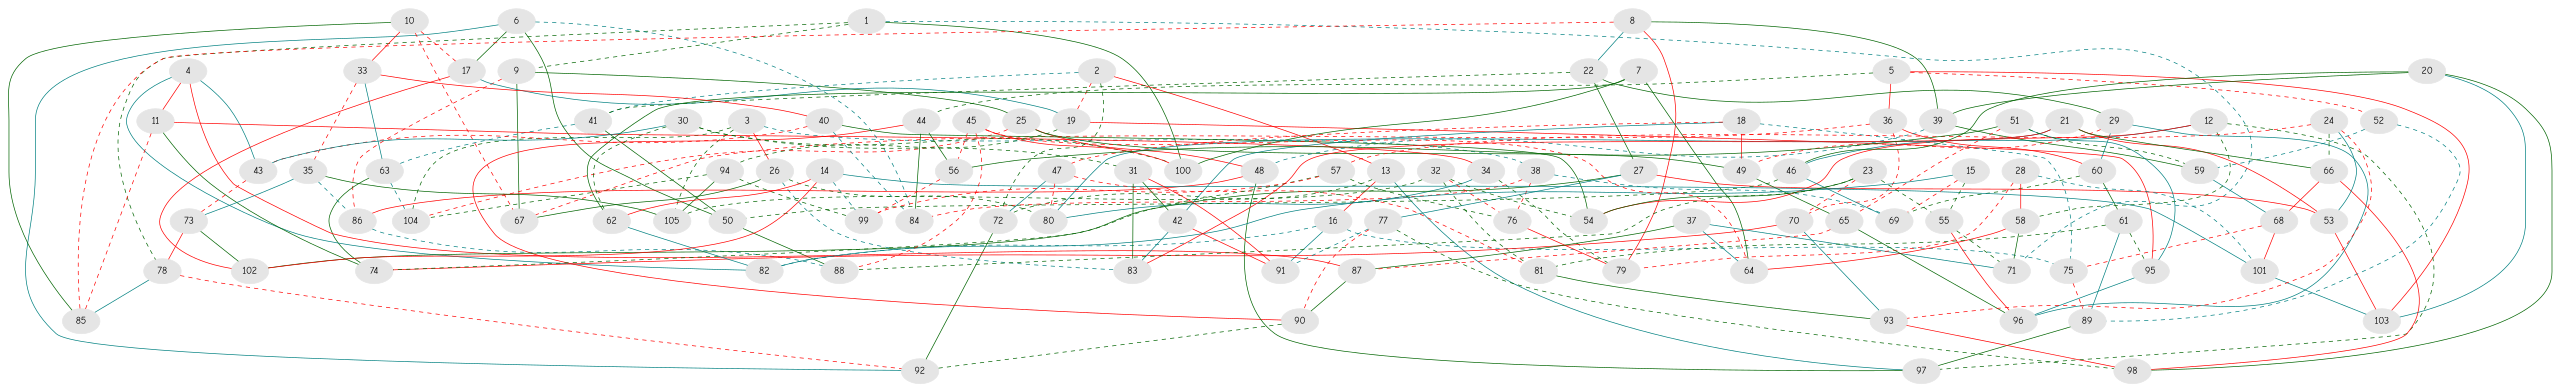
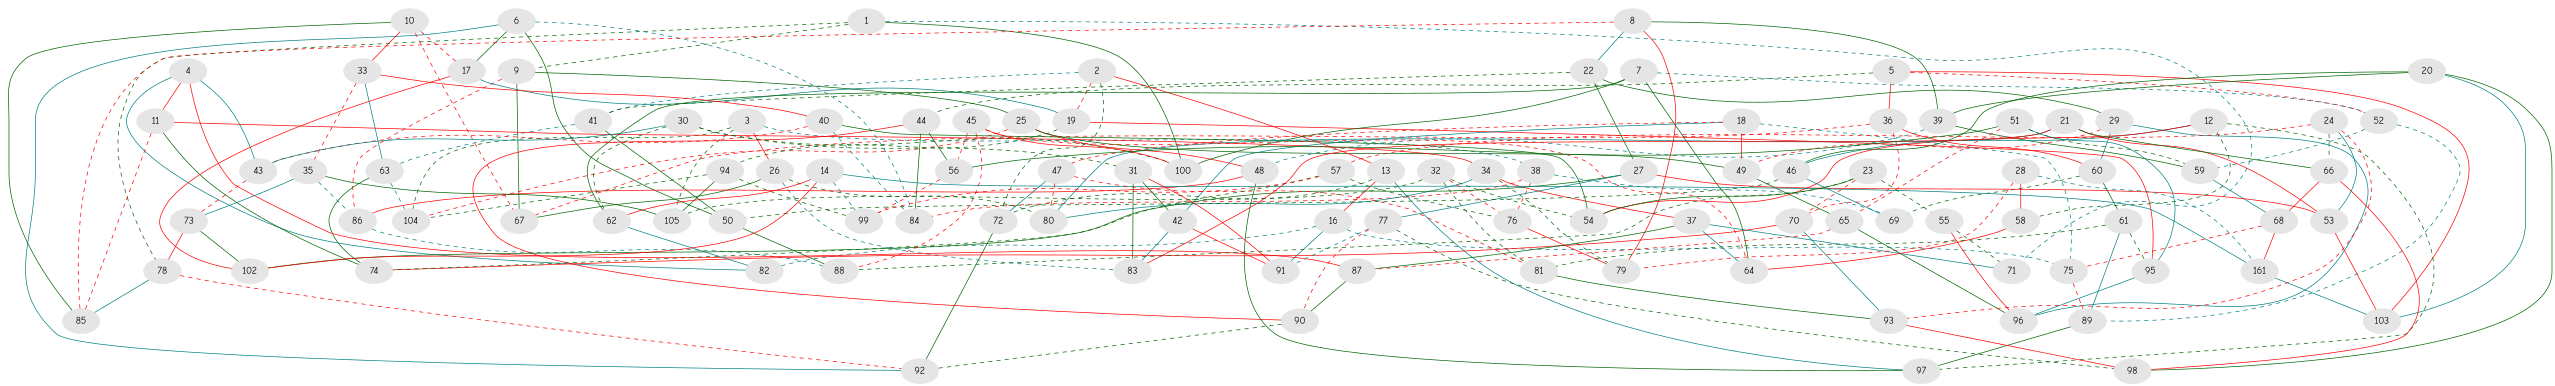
edge "7" -- "52": added
node "15": removed
edge "34" -- "37": added
edge "58" -- "71": removed
node "101": label "101" -> "161"
